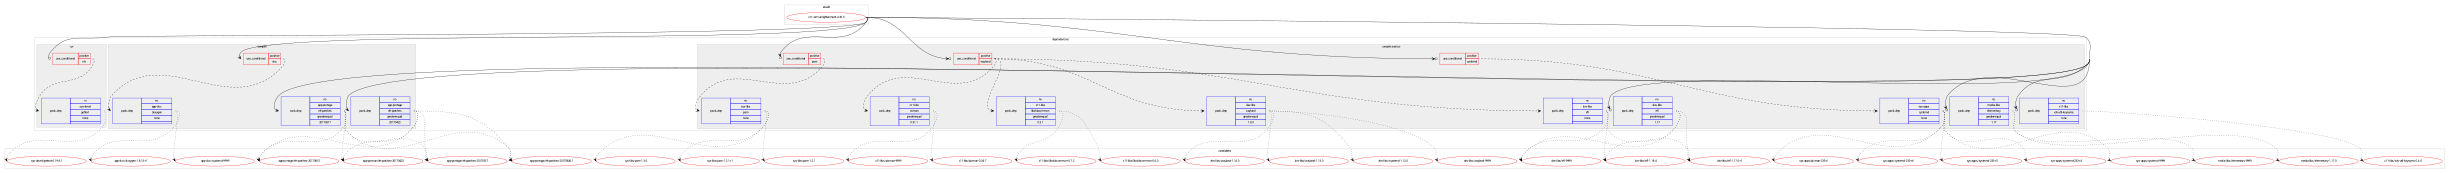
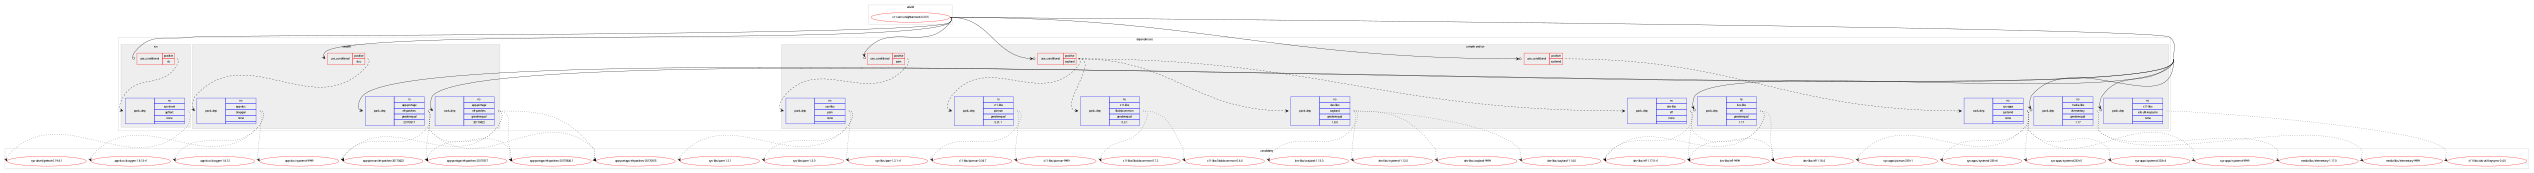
node "app-doc/doxygen-1.8.12": added
